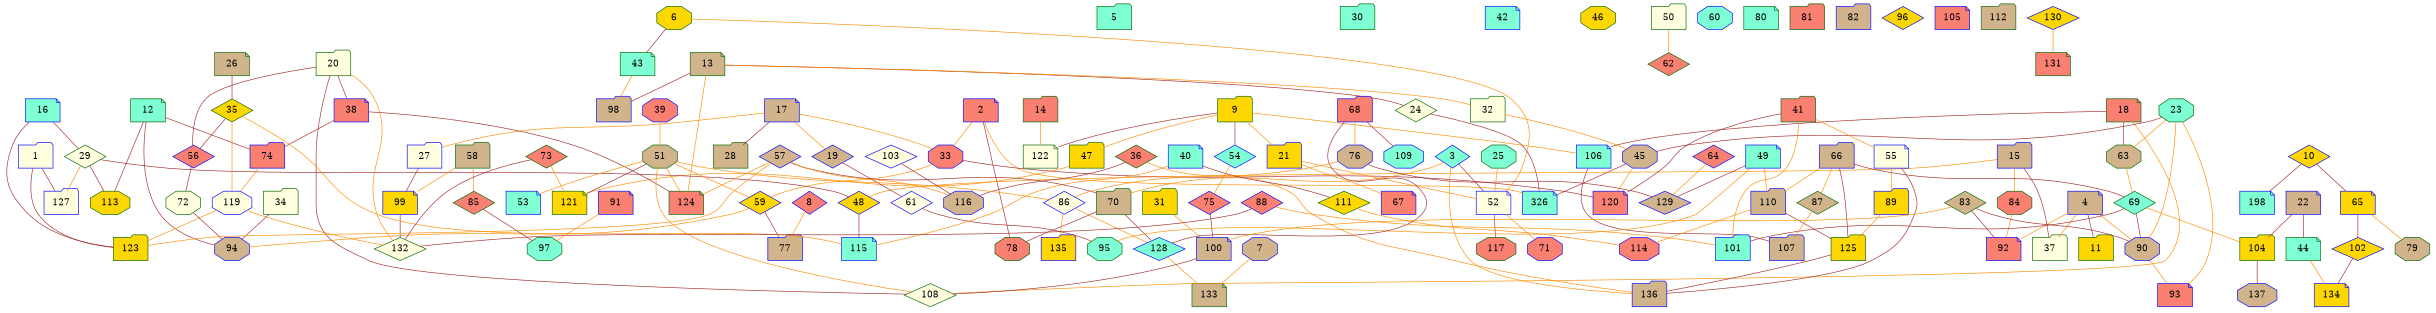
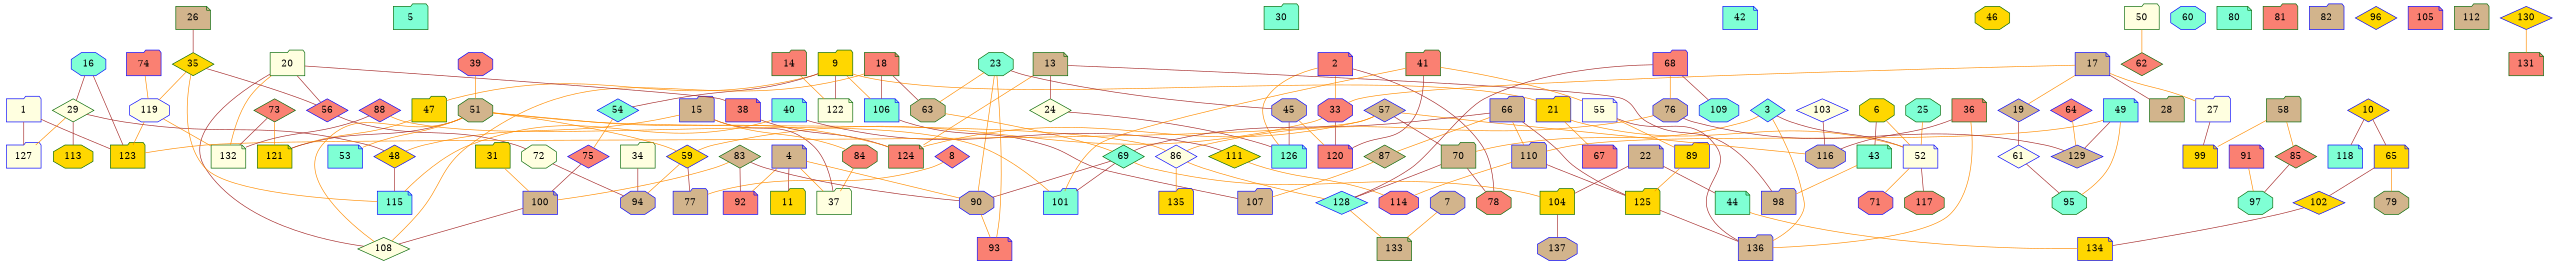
node "16": shape note -> octagon
node "12": removed
node "32": removed
edge "38" -- "74": removed
node "36": shape diamond -> note
node "326": label "326" -> "126"
node "198": label "198" -> "118"
edge "84" -- "92": now "84" -- "37"
edge "99" -- "132": removed
node "132": shape diamond -> note
